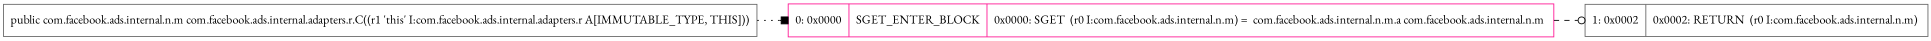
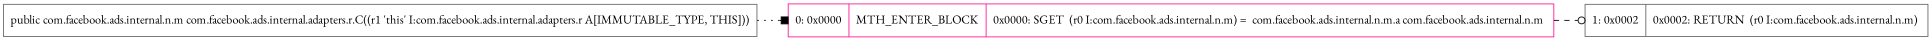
node "0: 0x0000": text "SGET_ENTER_BLOCK" -> "MTH_ENTER_BLOCK"
